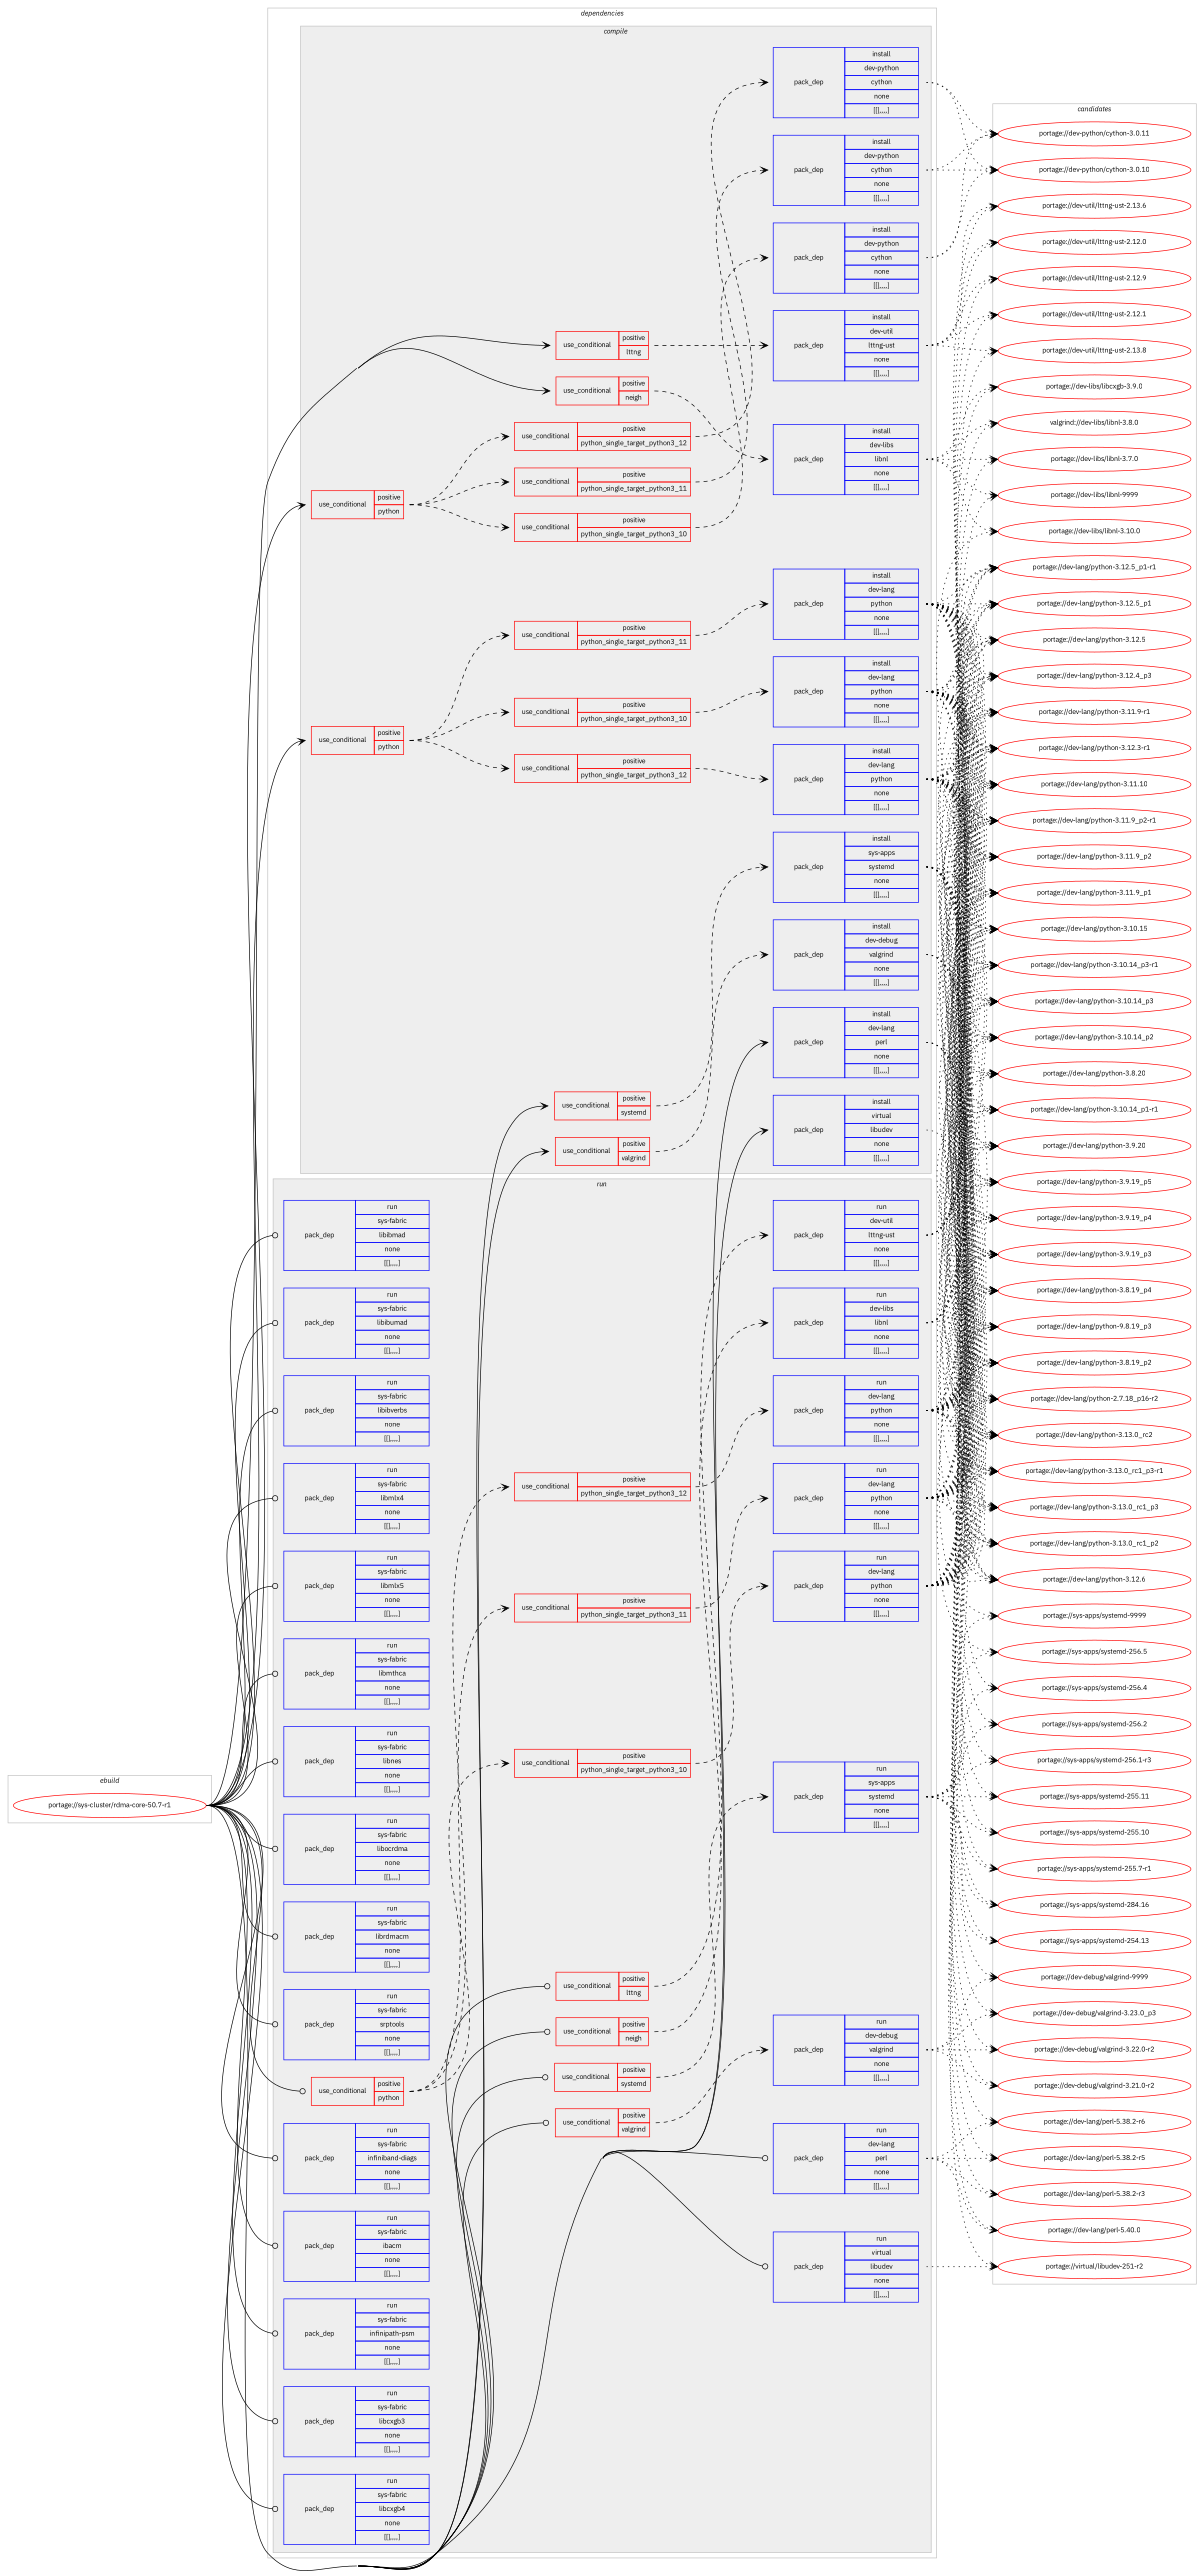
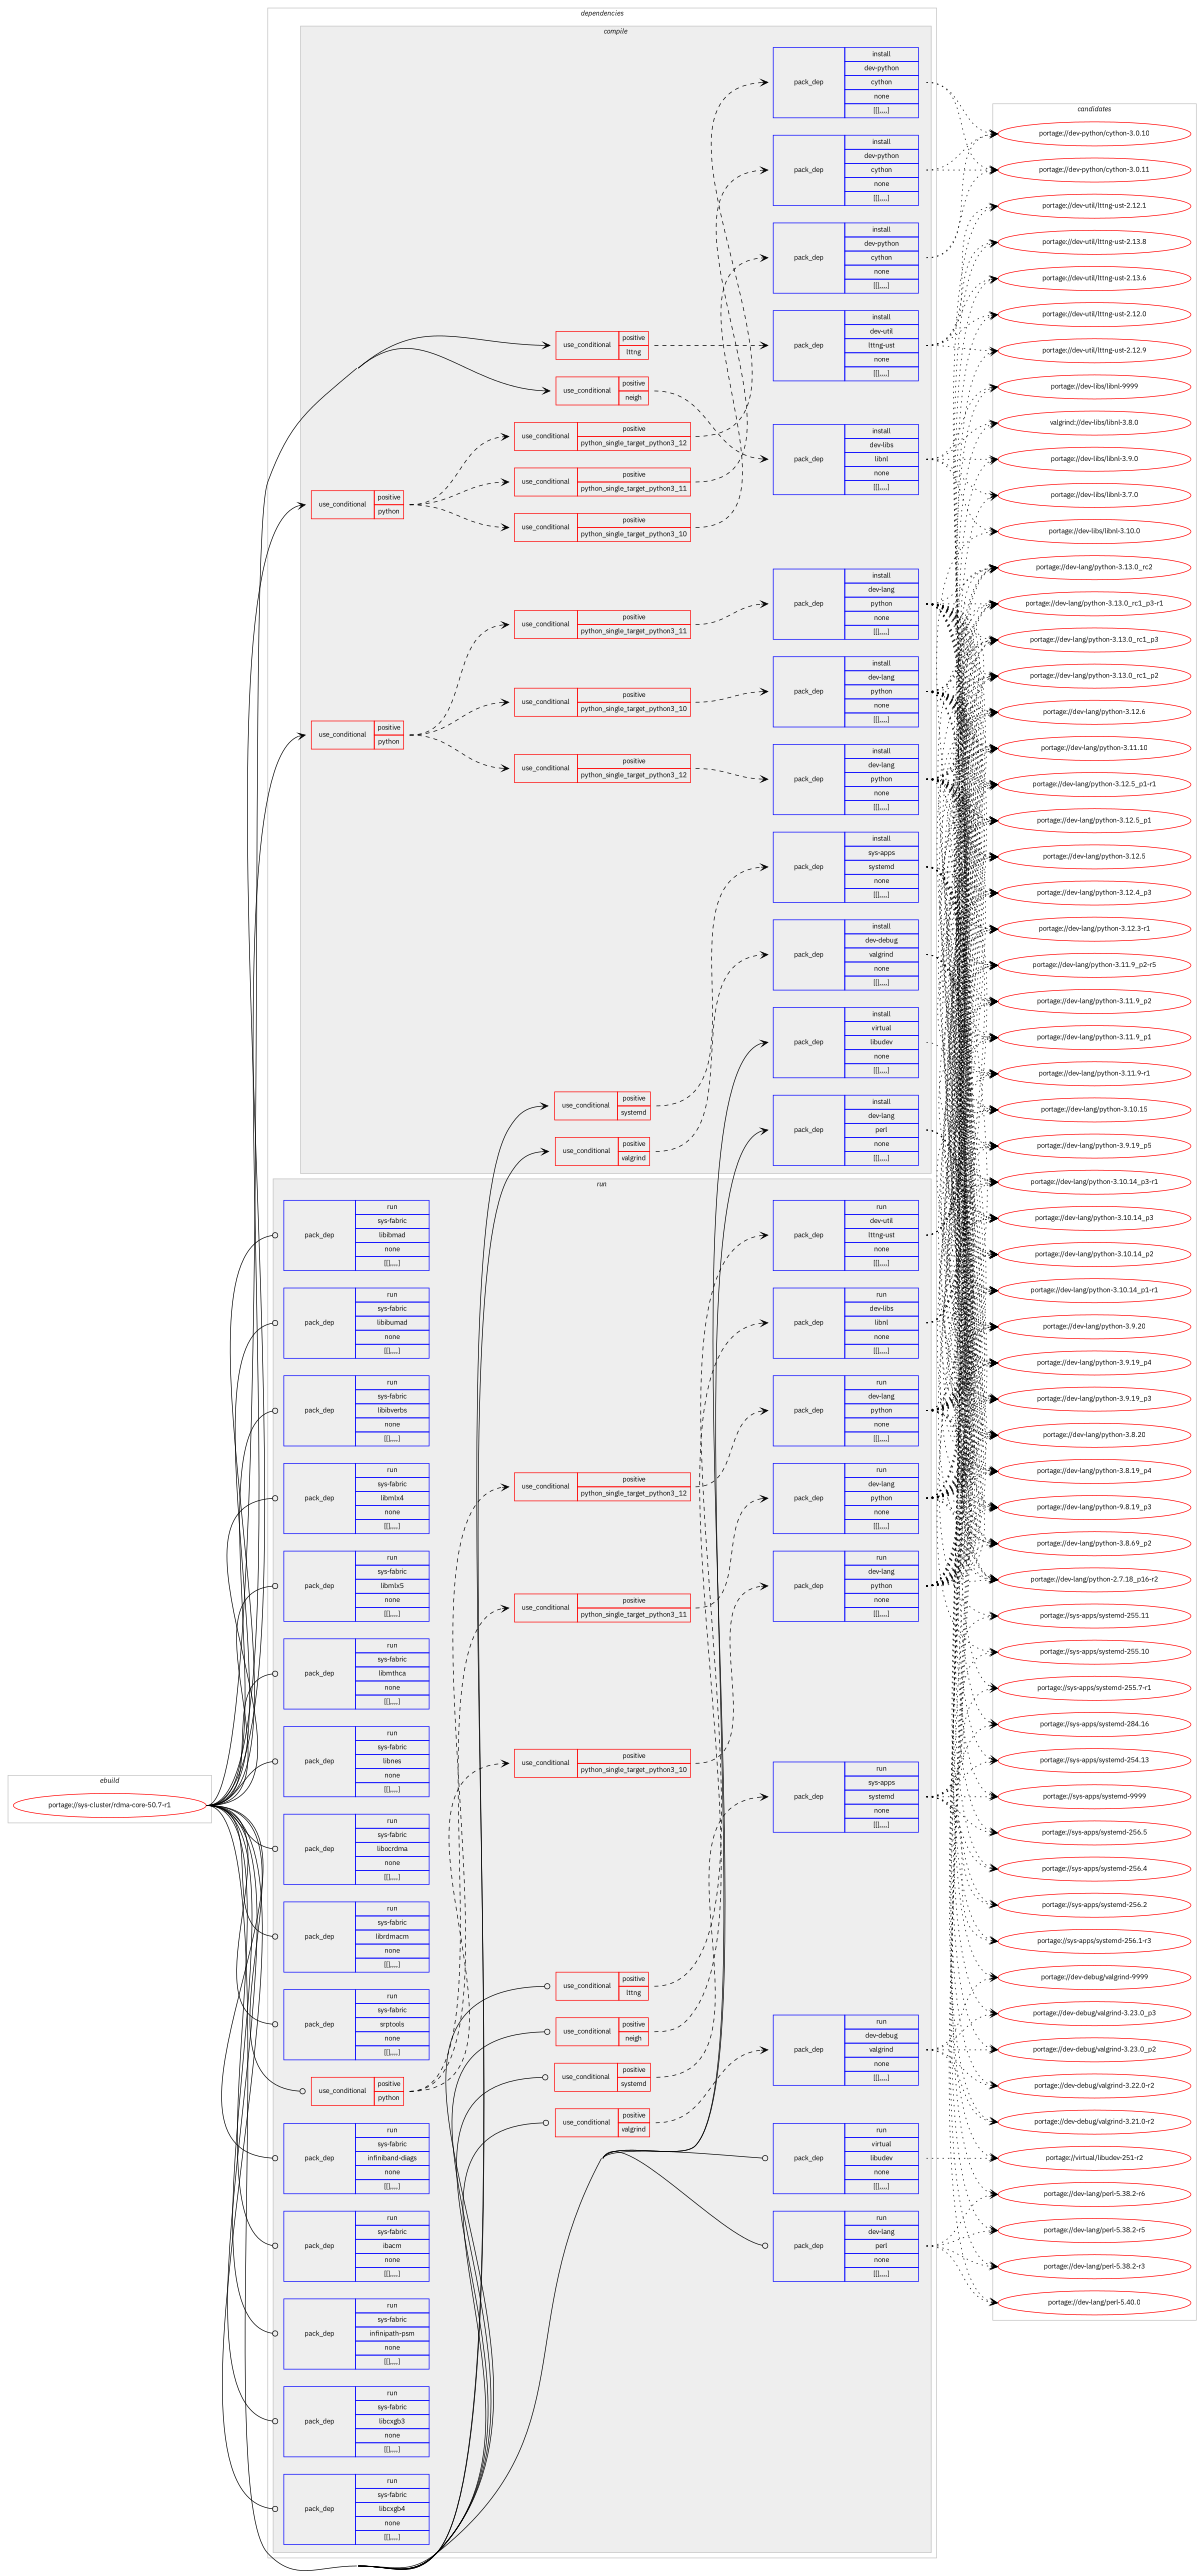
node "portage://dev-libs/libcxgb-3.9.0": label "portage://dev-libs/libcxgb-3.9.0" -> "portage://dev-libs/libnl-3.9.0"
node "portage://dev-lang/python-3.11.9_p2-r1": label "portage://dev-lang/python-3.11.9_p2-r1" -> "portage://dev-lang/python-3.11.9_p2-r5"
node "portage://dev-lang/python-3.8.19_p2": label "portage://dev-lang/python-3.8.19_p2" -> "portage://dev-lang/python-3.8.69_p2"
node "portage://dev-debug/valgrind-3.23.0_p2": added
